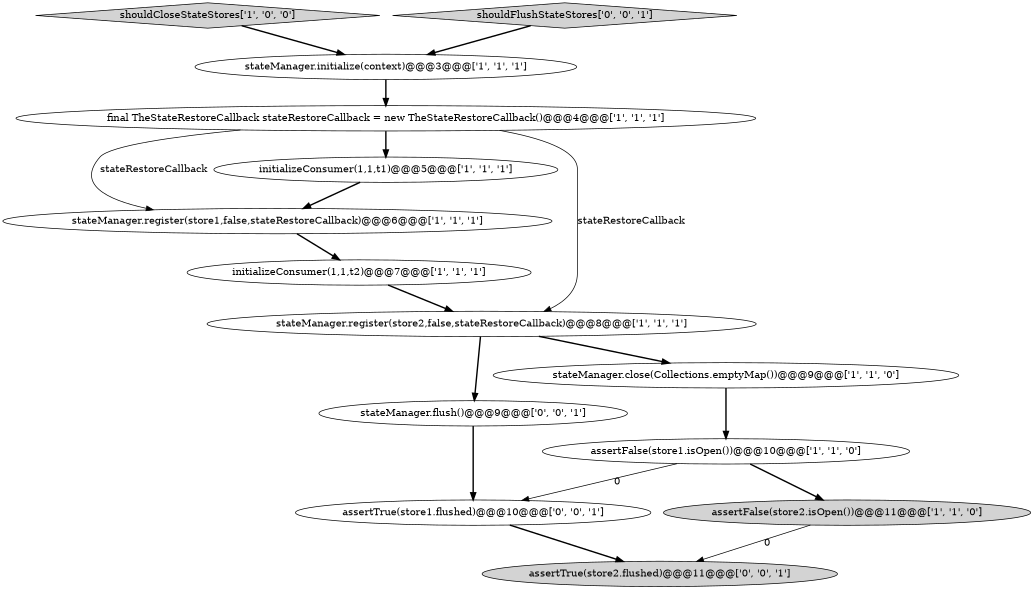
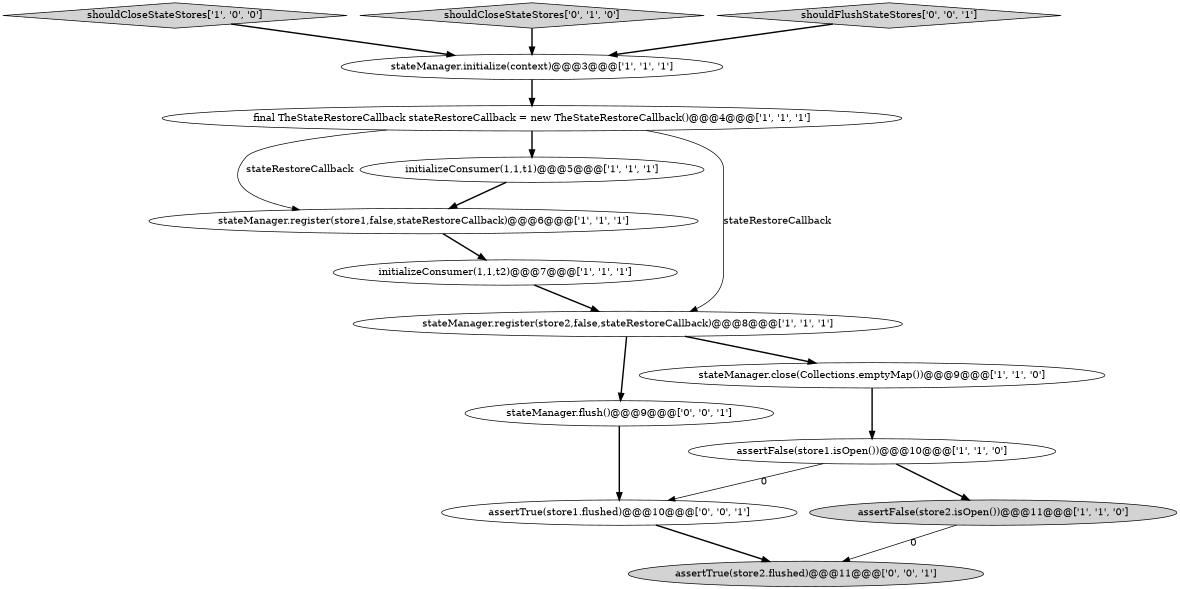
node "shouldCloseStateStores['0', '1', '0']": added
